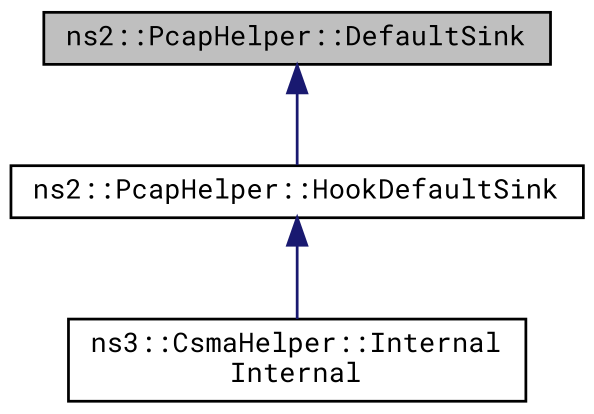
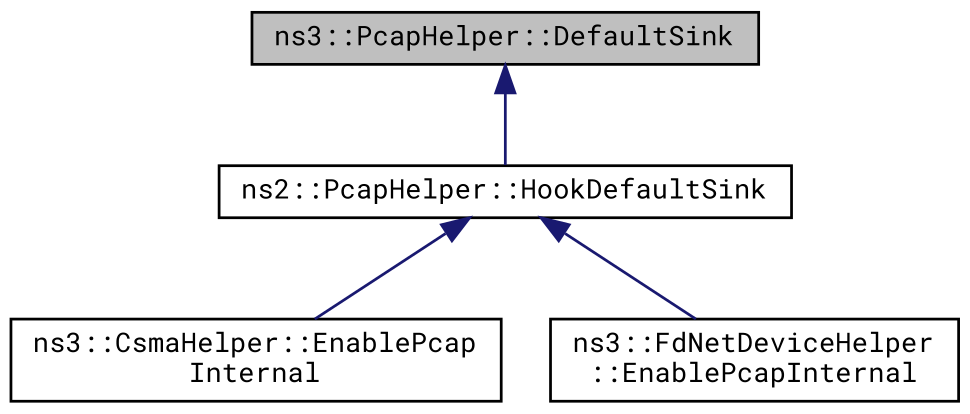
node "ns2::PcapHelper::DefaultSink": label "ns2::PcapHelper::DefaultSink" -> "ns3::PcapHelper::DefaultSink"
node "ns3::CsmaHelper::Internal Internal": label "ns3::CsmaHelper::Internal Internal" -> "ns3::CsmaHelper::EnablePcap Internal"
node "ns3::FdNetDeviceHelper ::EnablePcapInternal": added
